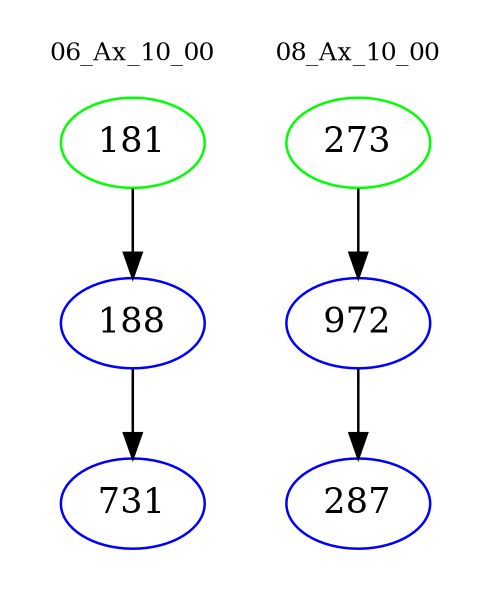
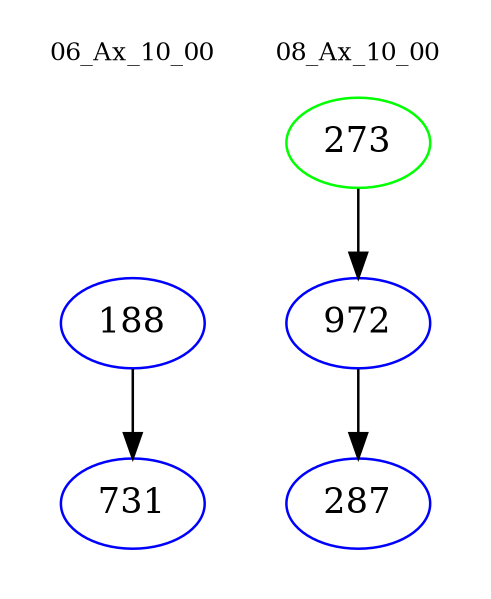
node "181": removed
